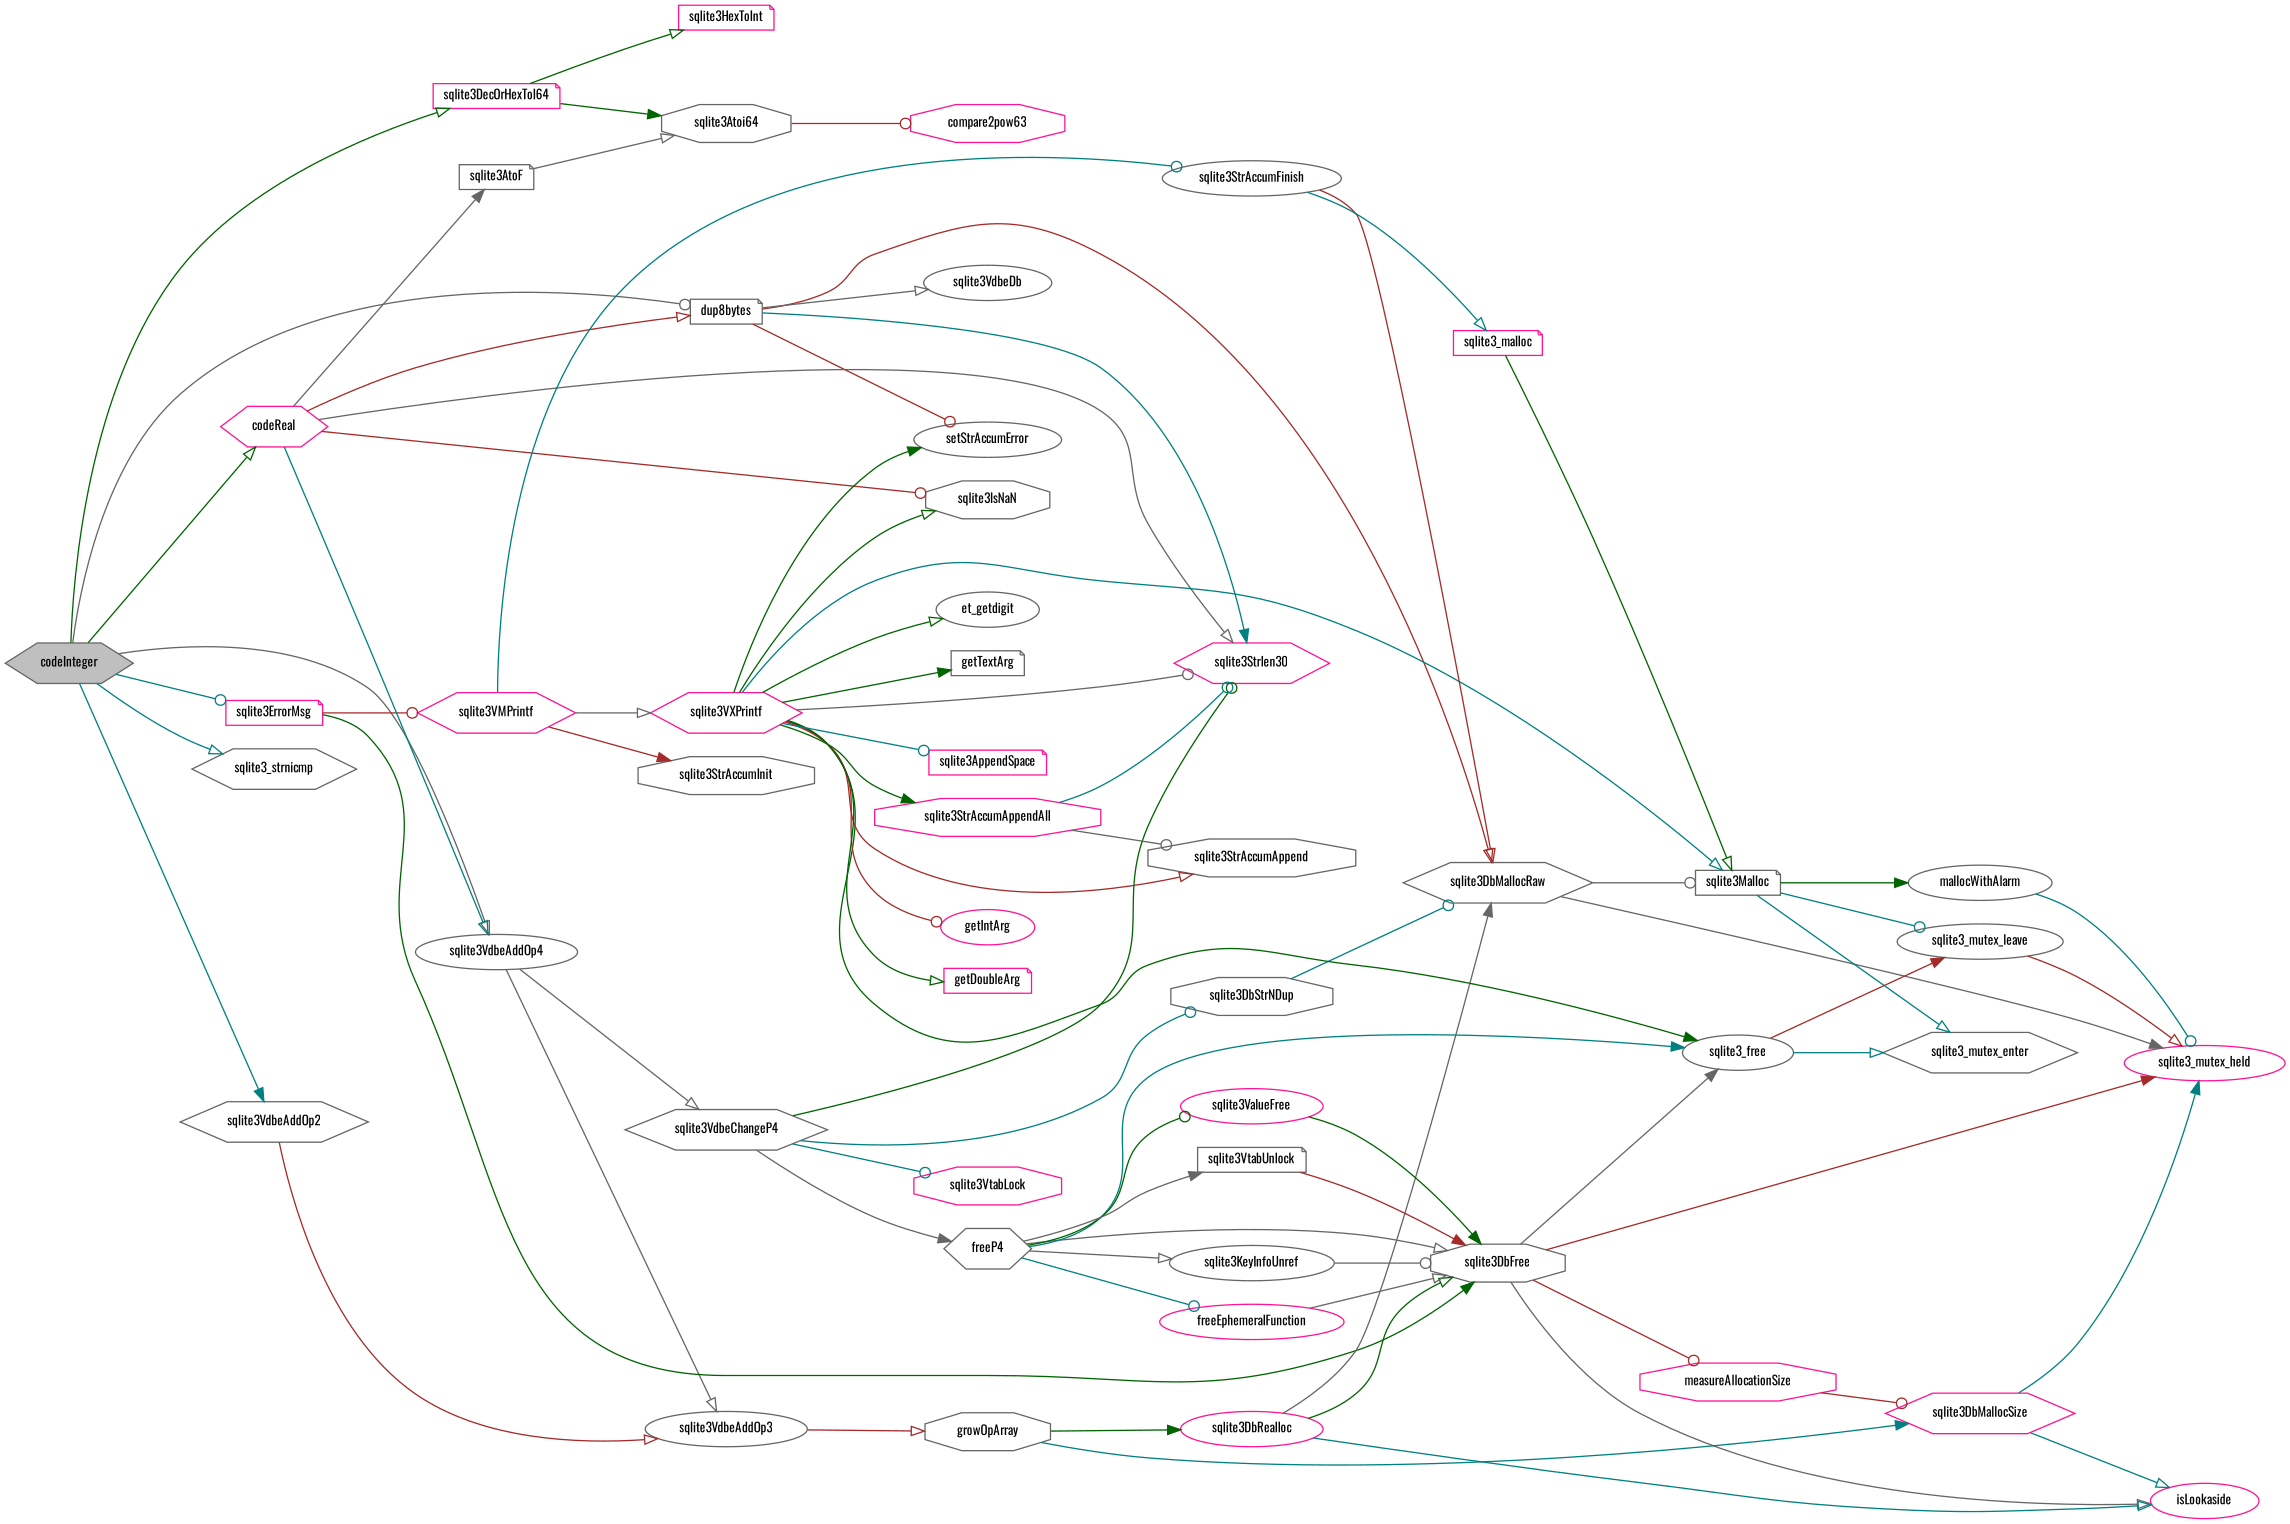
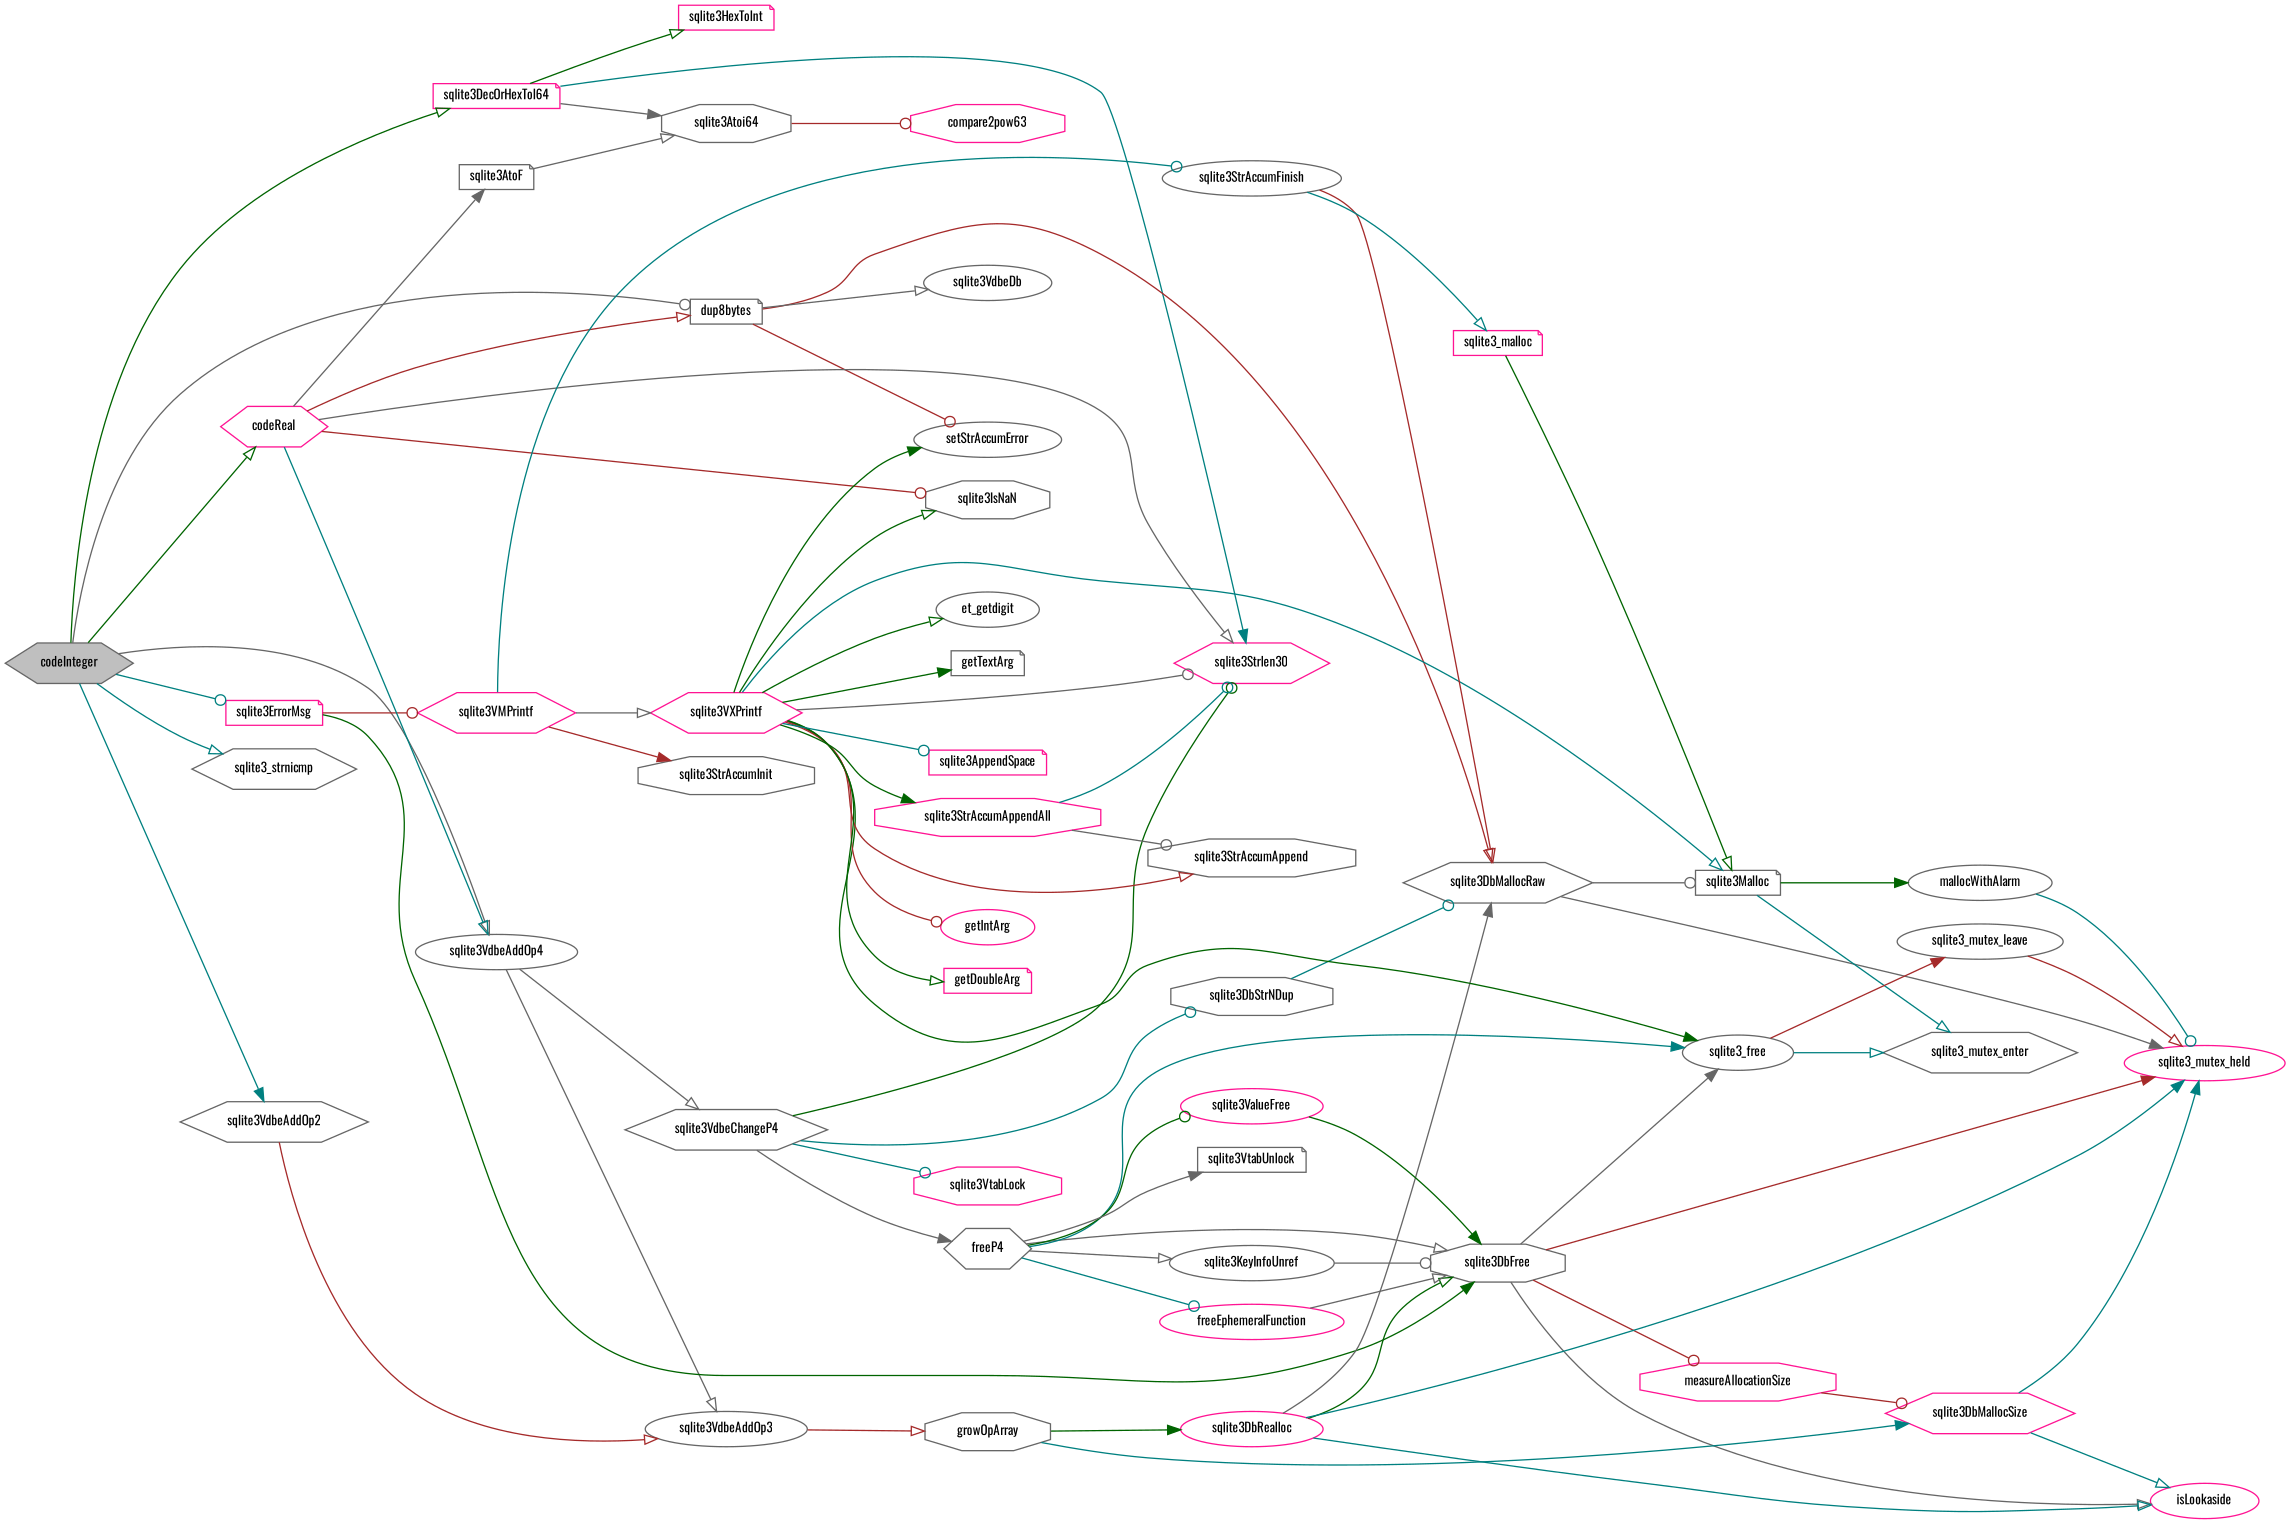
edge "sqlite3DecOrHexToI64" -> "sqlite3Atoi64": color darkgreen -> gray40
edge "dup8bytes" -> "sqlite3Strlen30": now "sqlite3DecOrHexToI64" -> "sqlite3Strlen30"
edge "sqlite3Malloc" -> "sqlite3_mutex_leave": removed
edge "sqlite3VtabUnlock" -> "sqlite3DbFree": removed
edge "sqlite3DbRealloc" -> "sqlite3_mutex_held": added
